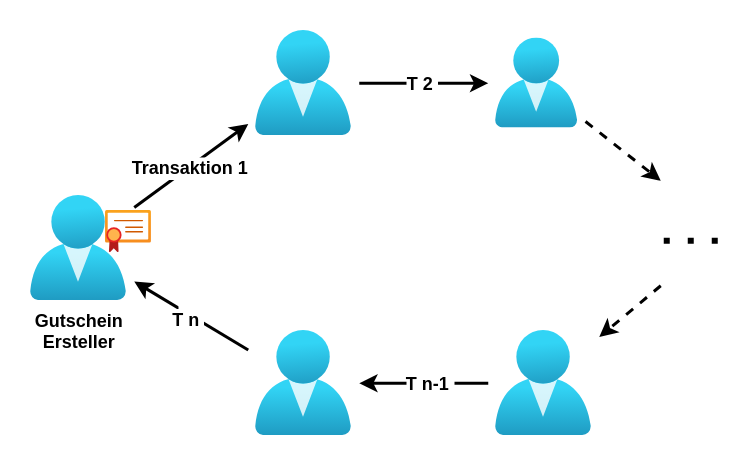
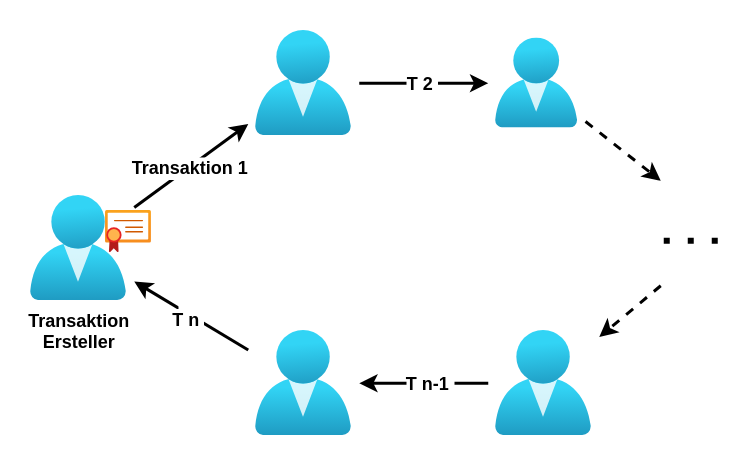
node "Gutschein Ersteller": label "Gutschein Ersteller" -> "Transaktion Ersteller"
